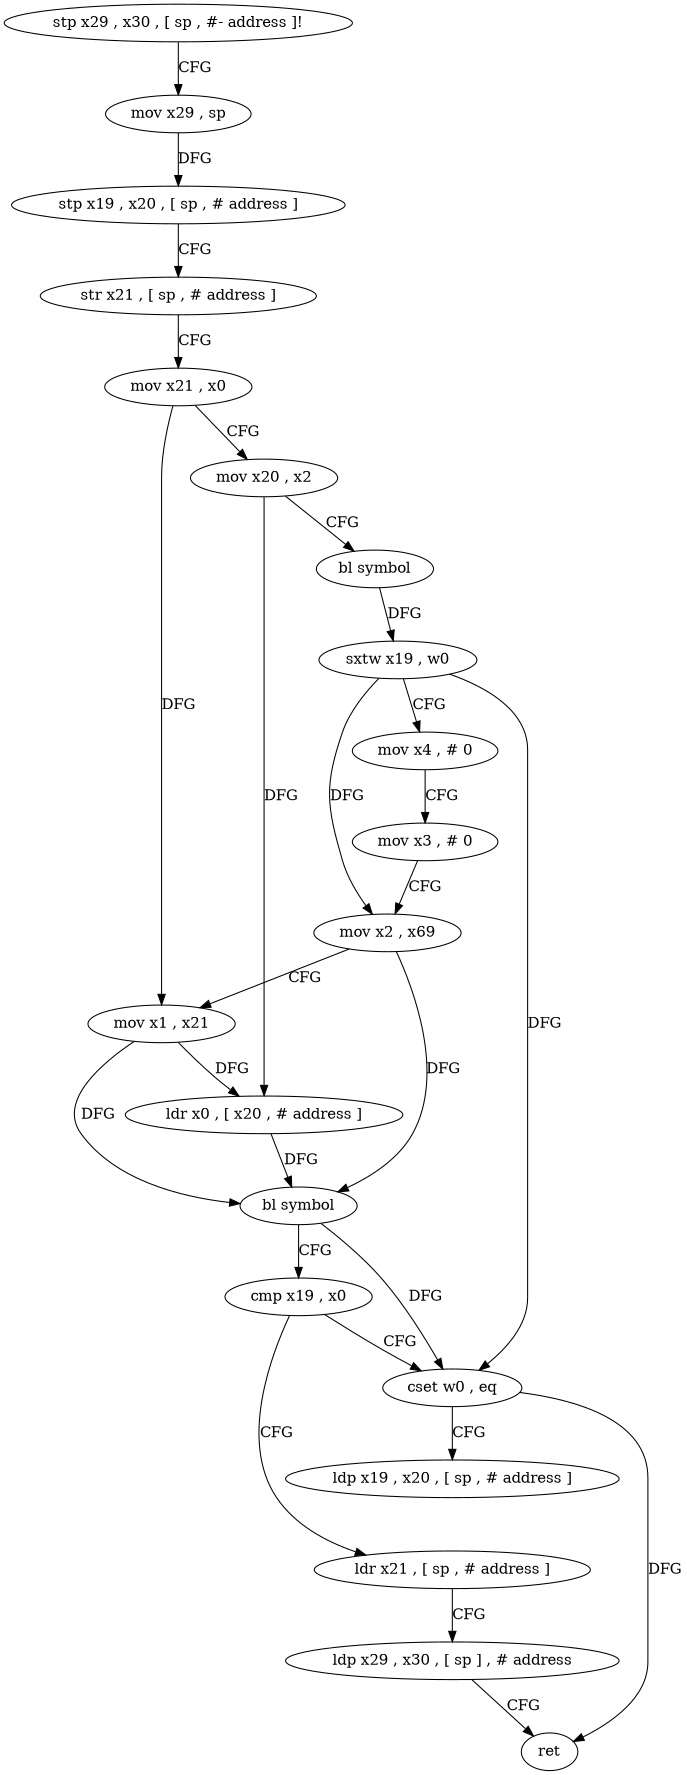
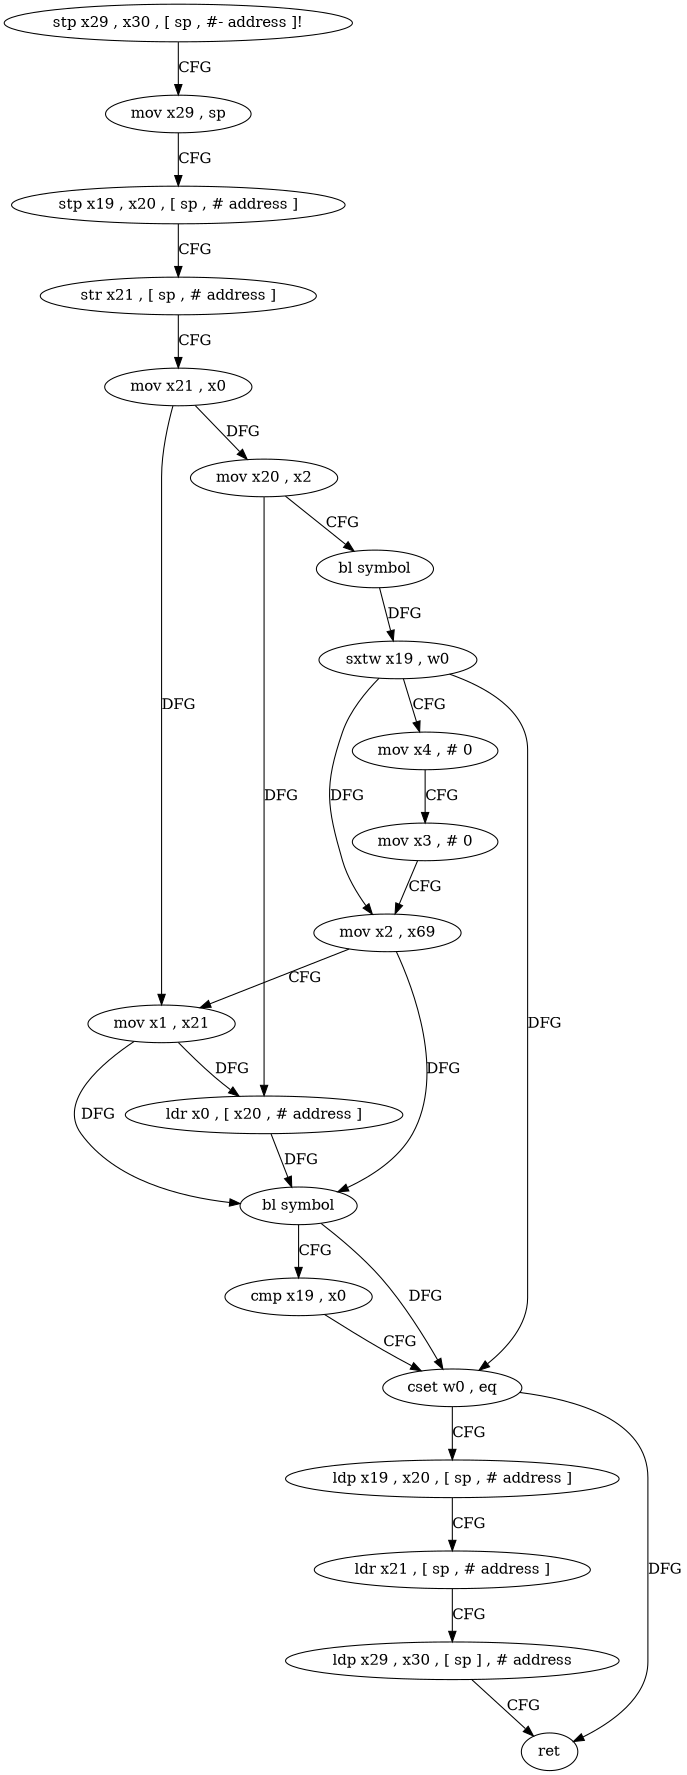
edge "mov x29 , sp" -> "stp x19 , x20 , [ sp , # address ]": label "DFG" -> "CFG"
edge "mov x21 , x0" -> "mov x20 , x2": label "CFG" -> "DFG"
edge "cmp x19 , x0" -> "ldr x21 , [ sp , # address ]": now "ldp x19 , x20 , [ sp , # address ]" -> "ldr x21 , [ sp , # address ]"
